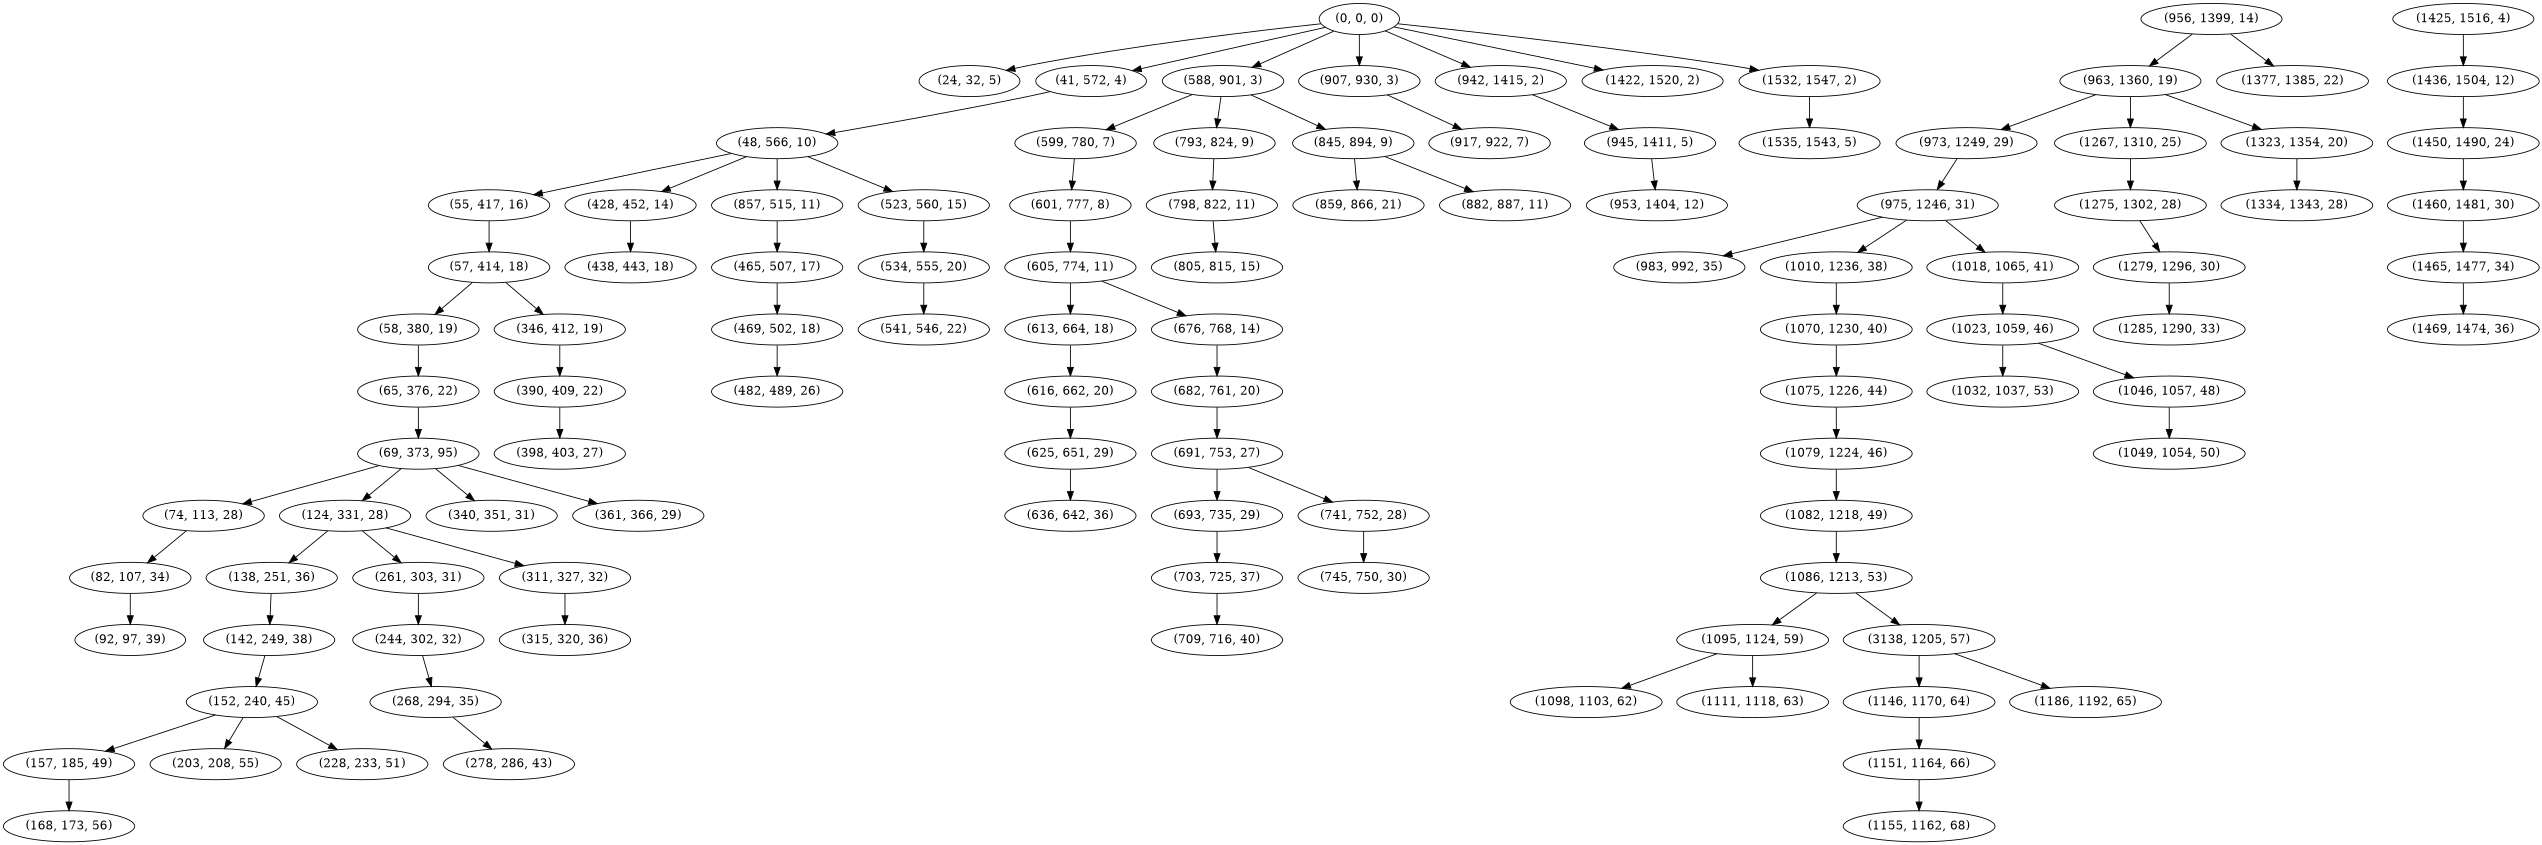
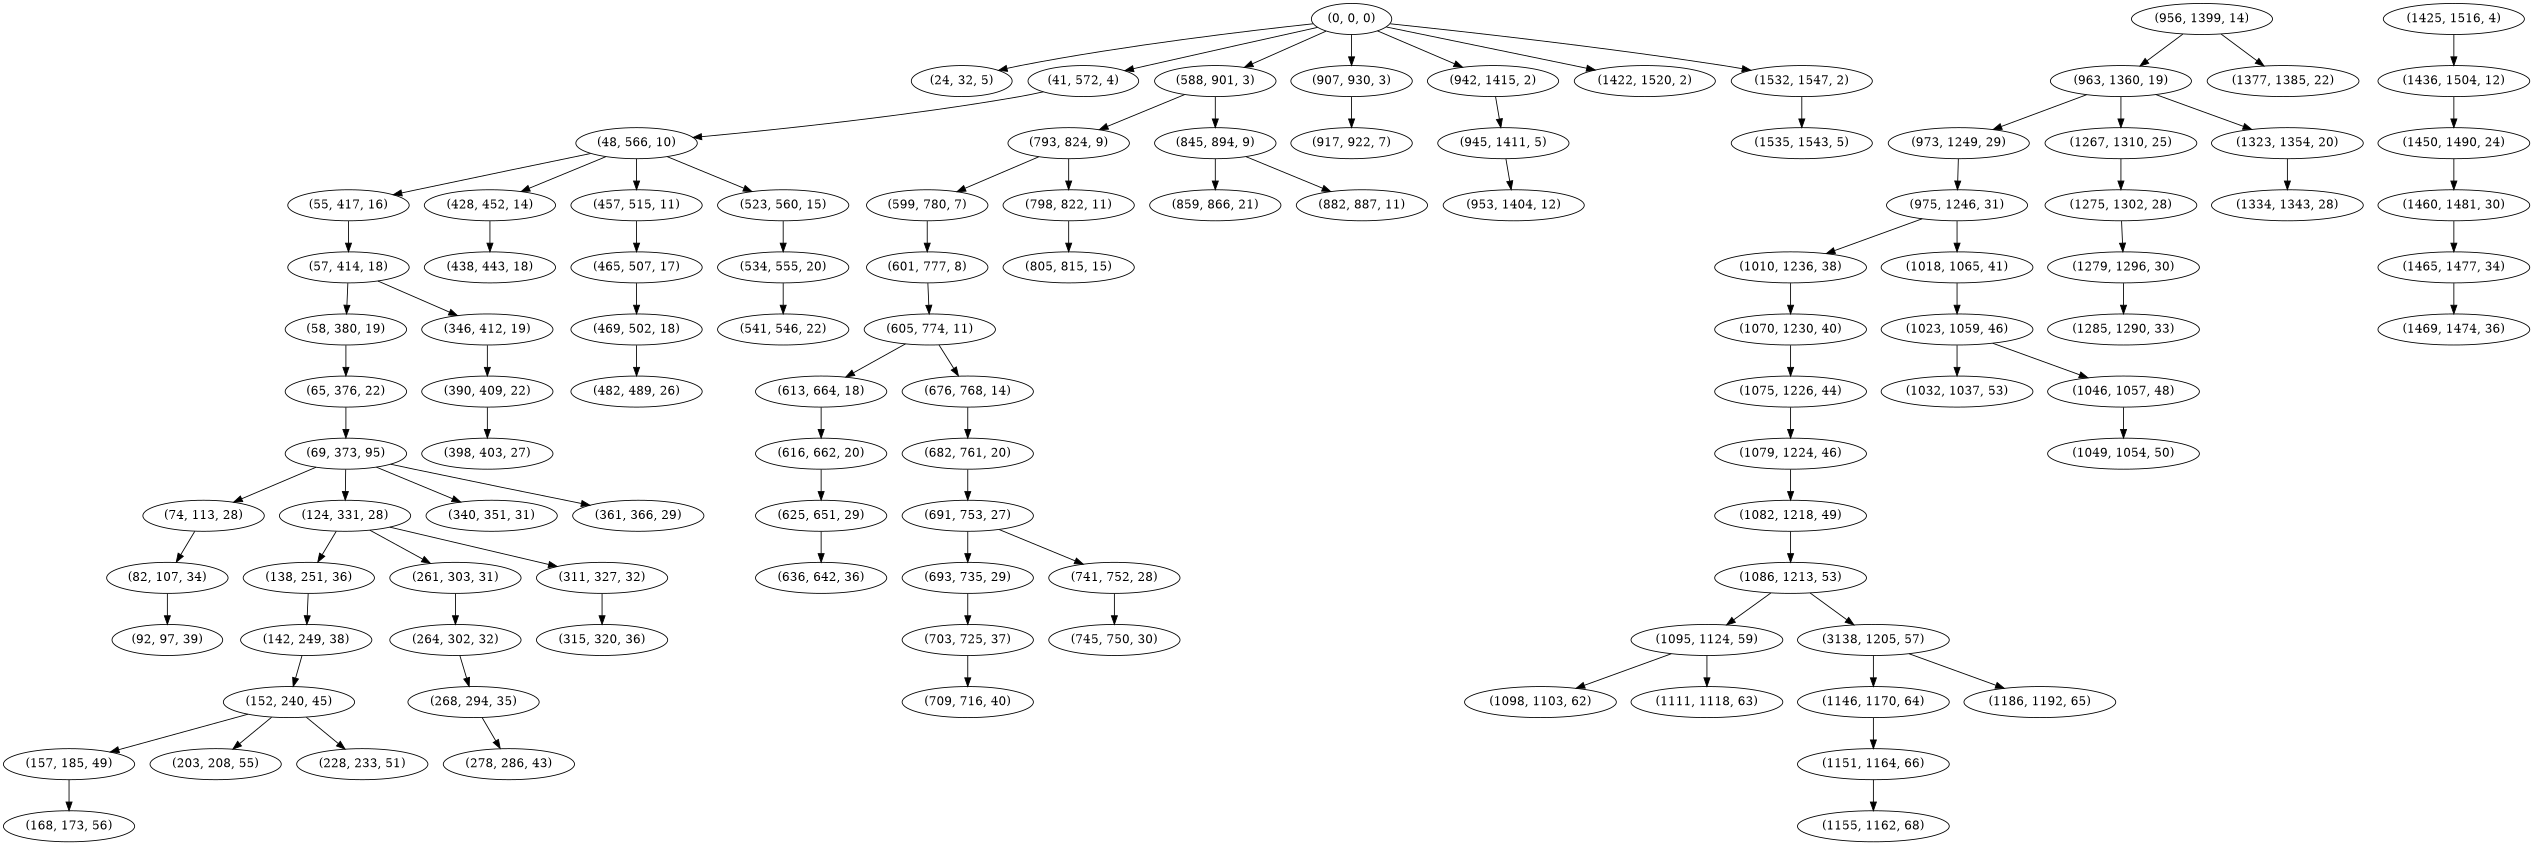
edge "(588, 901, 3)" -> "(599, 780, 7)": now "(793, 824, 9)" -> "(599, 780, 7)"
node "(857, 515, 11)": label "(857, 515, 11)" -> "(457, 515, 11)"
node "(983, 992, 35)": removed
node "(244, 302, 32)": label "(244, 302, 32)" -> "(264, 302, 32)"
